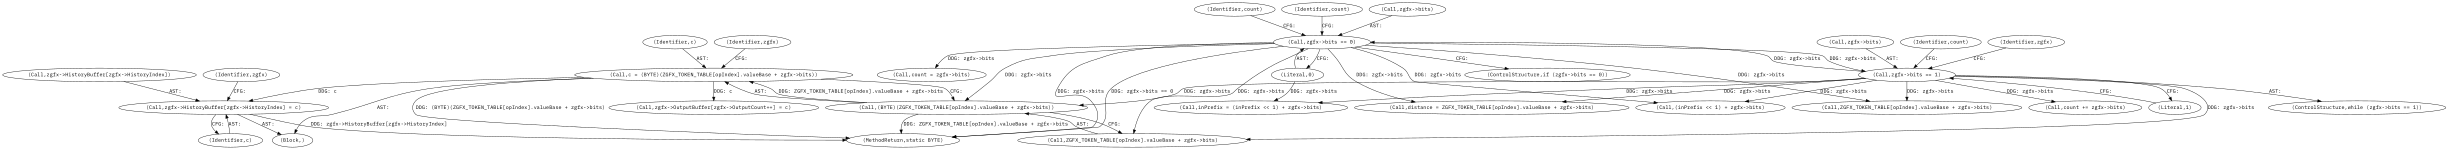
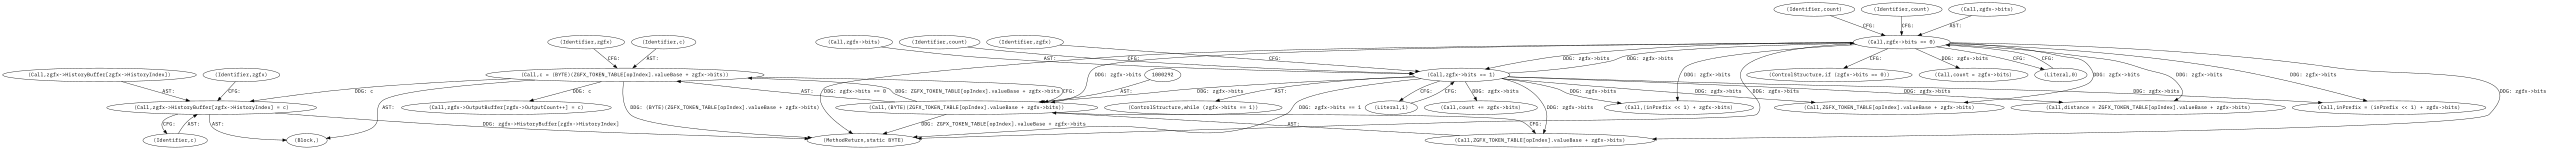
edge "(Literal,0)" -> "(Call,zgfx->bits == 0)": label "AST: " -> "CFG: "
node "1000292": added
edge "(Literal,0)" -> "(Call,inPrefix = (inPrefix << 1) + zgfx->bits)": now "(Call,zgfx->bits == 0)" -> "(Call,inPrefix = (inPrefix << 1) + zgfx->bits)"
edge "(Call,zgfx->bits == 1)" -> "(MethodReturn,static BYTE)": added, label "DDG: zgfx->bits == 1"
